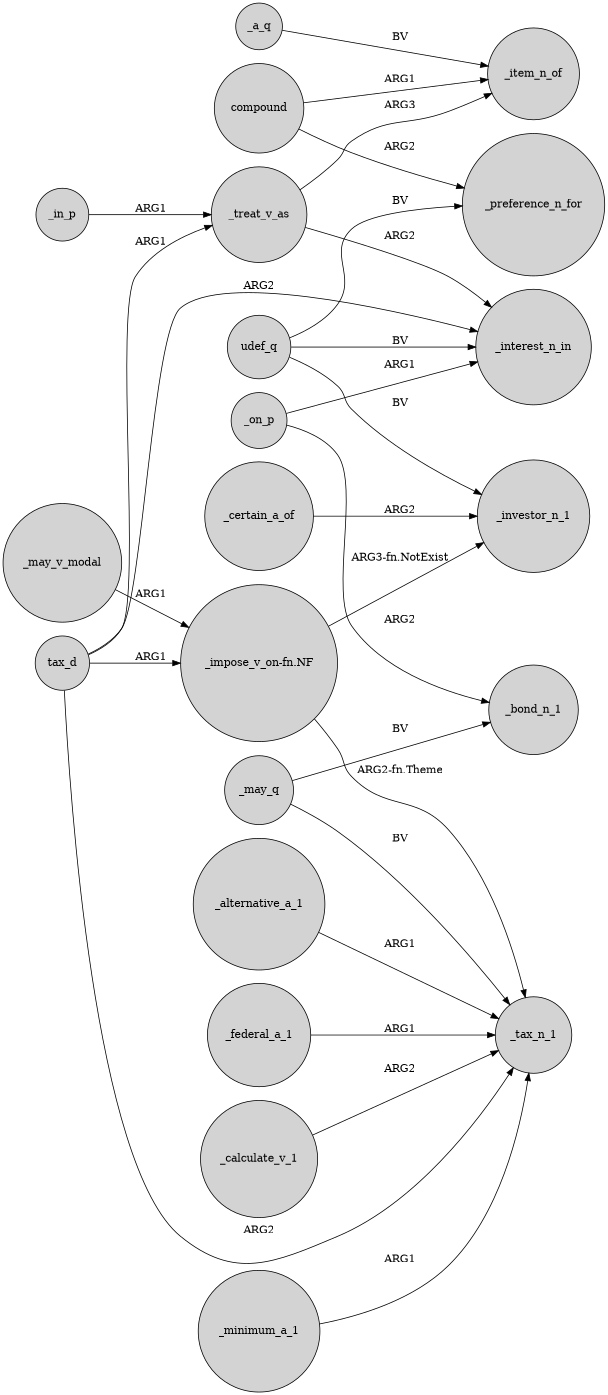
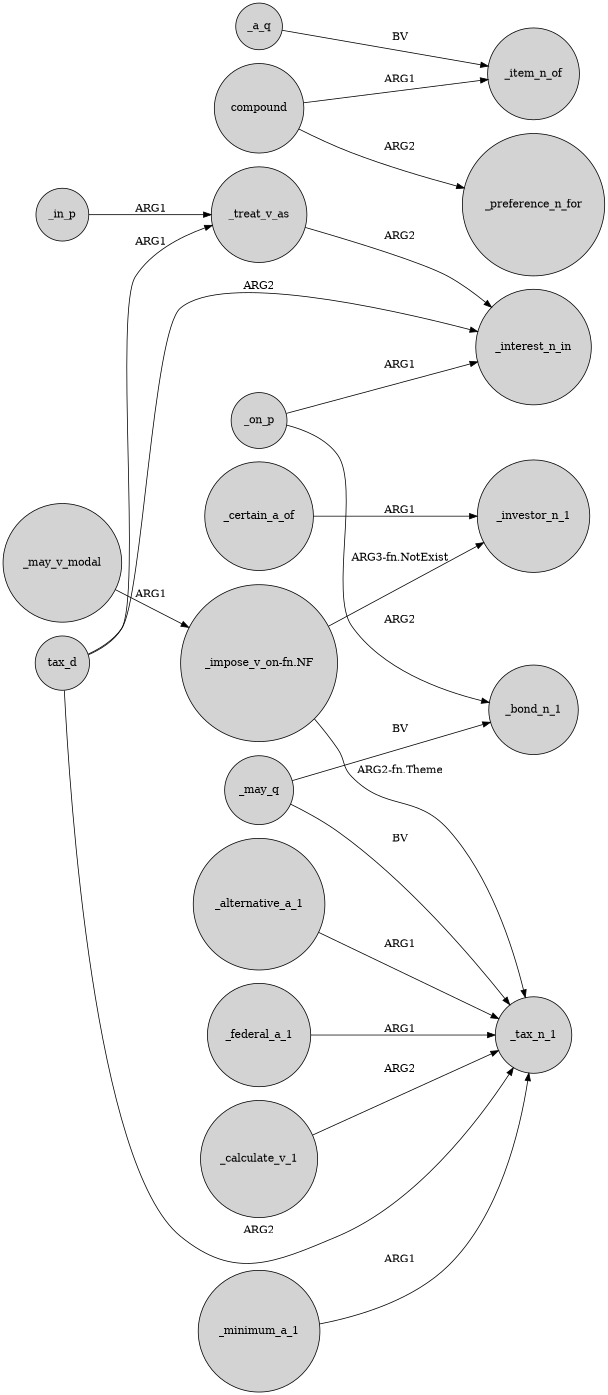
edge "_treat_v_as" -> "_item_n_of": removed, label "ARG3"
node "udef_q": removed
edge "_certain_a_of" -> "_investor_n_1": label "ARG2" -> "ARG1"
edge "tax_d" -> "_impose_v_on-fn.NF": removed, label "ARG1"
